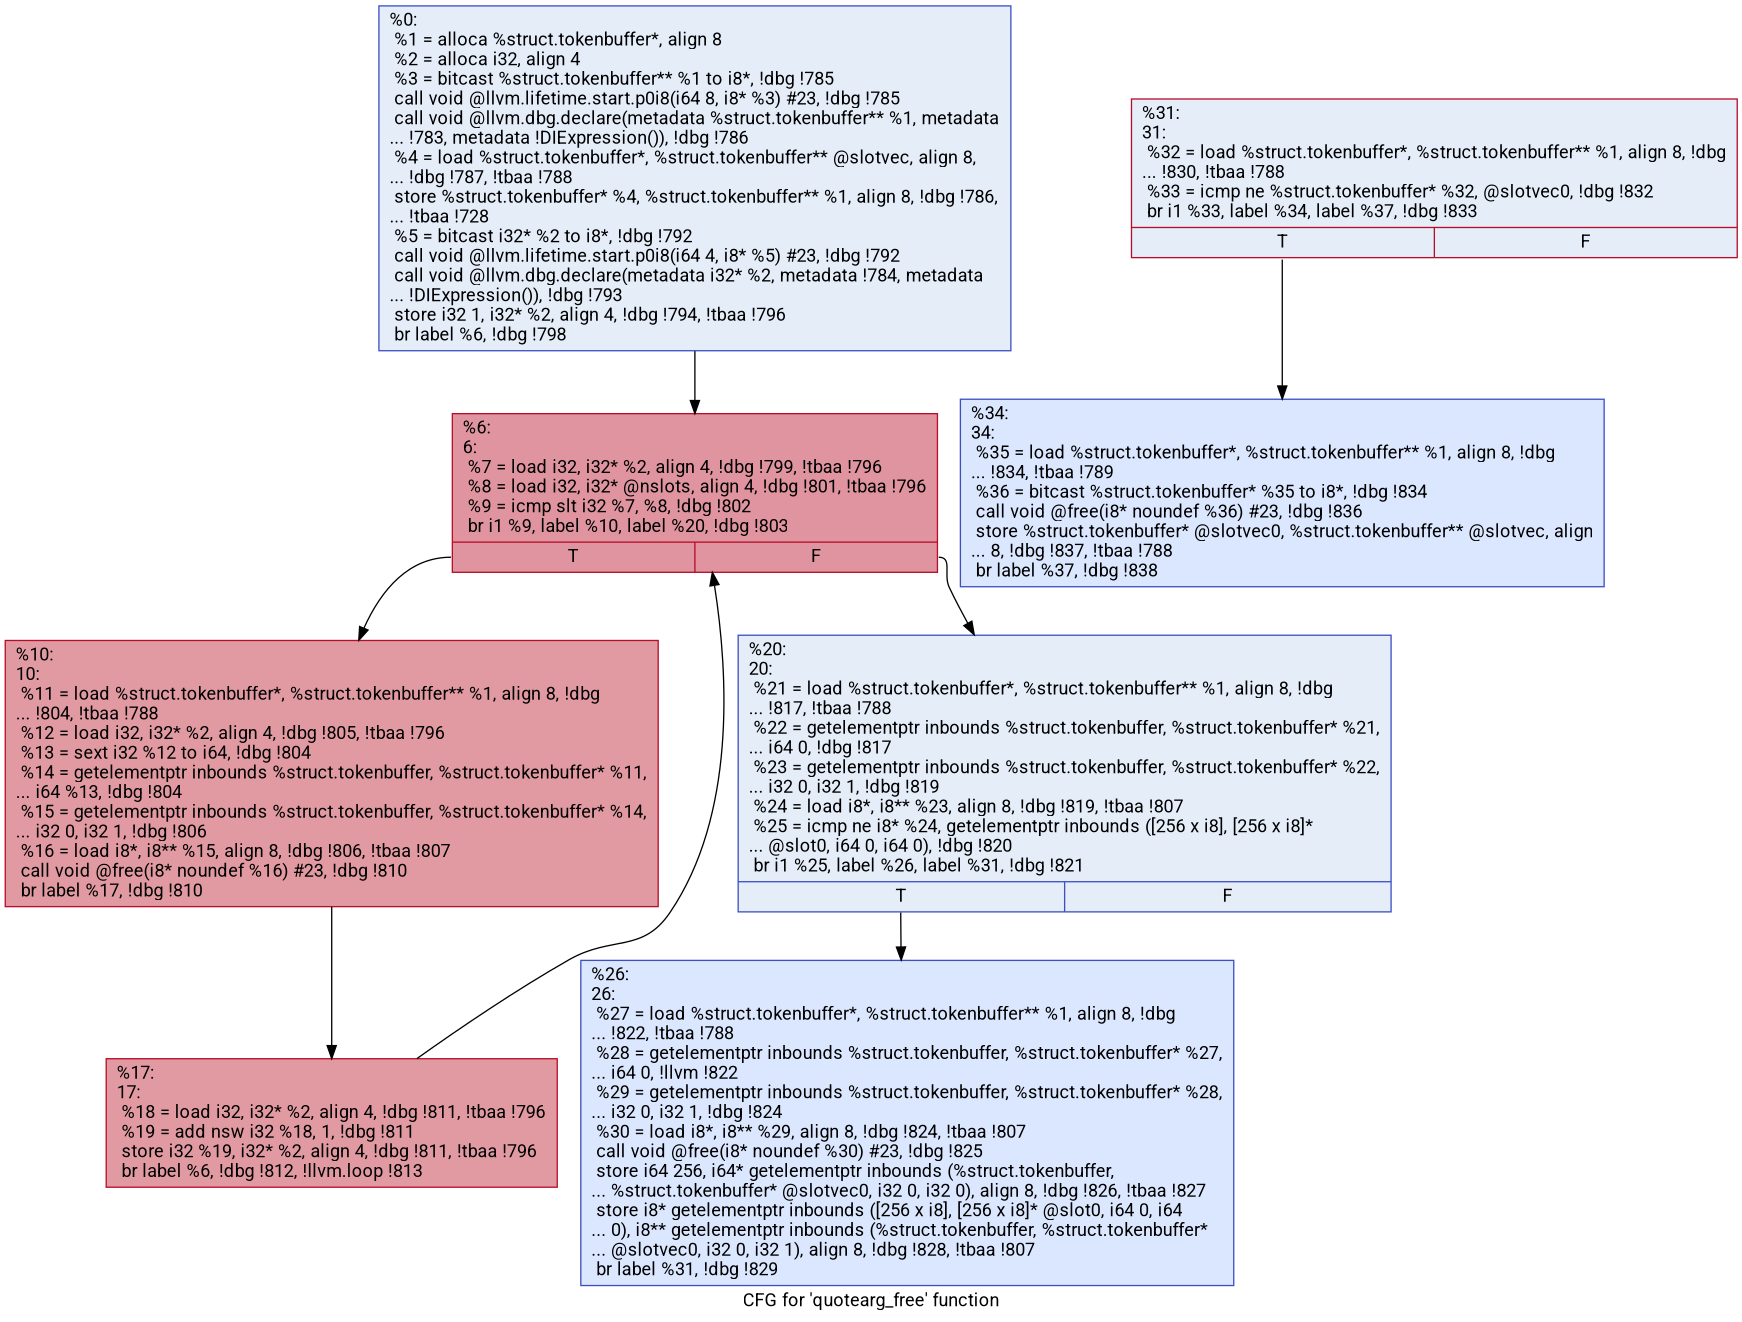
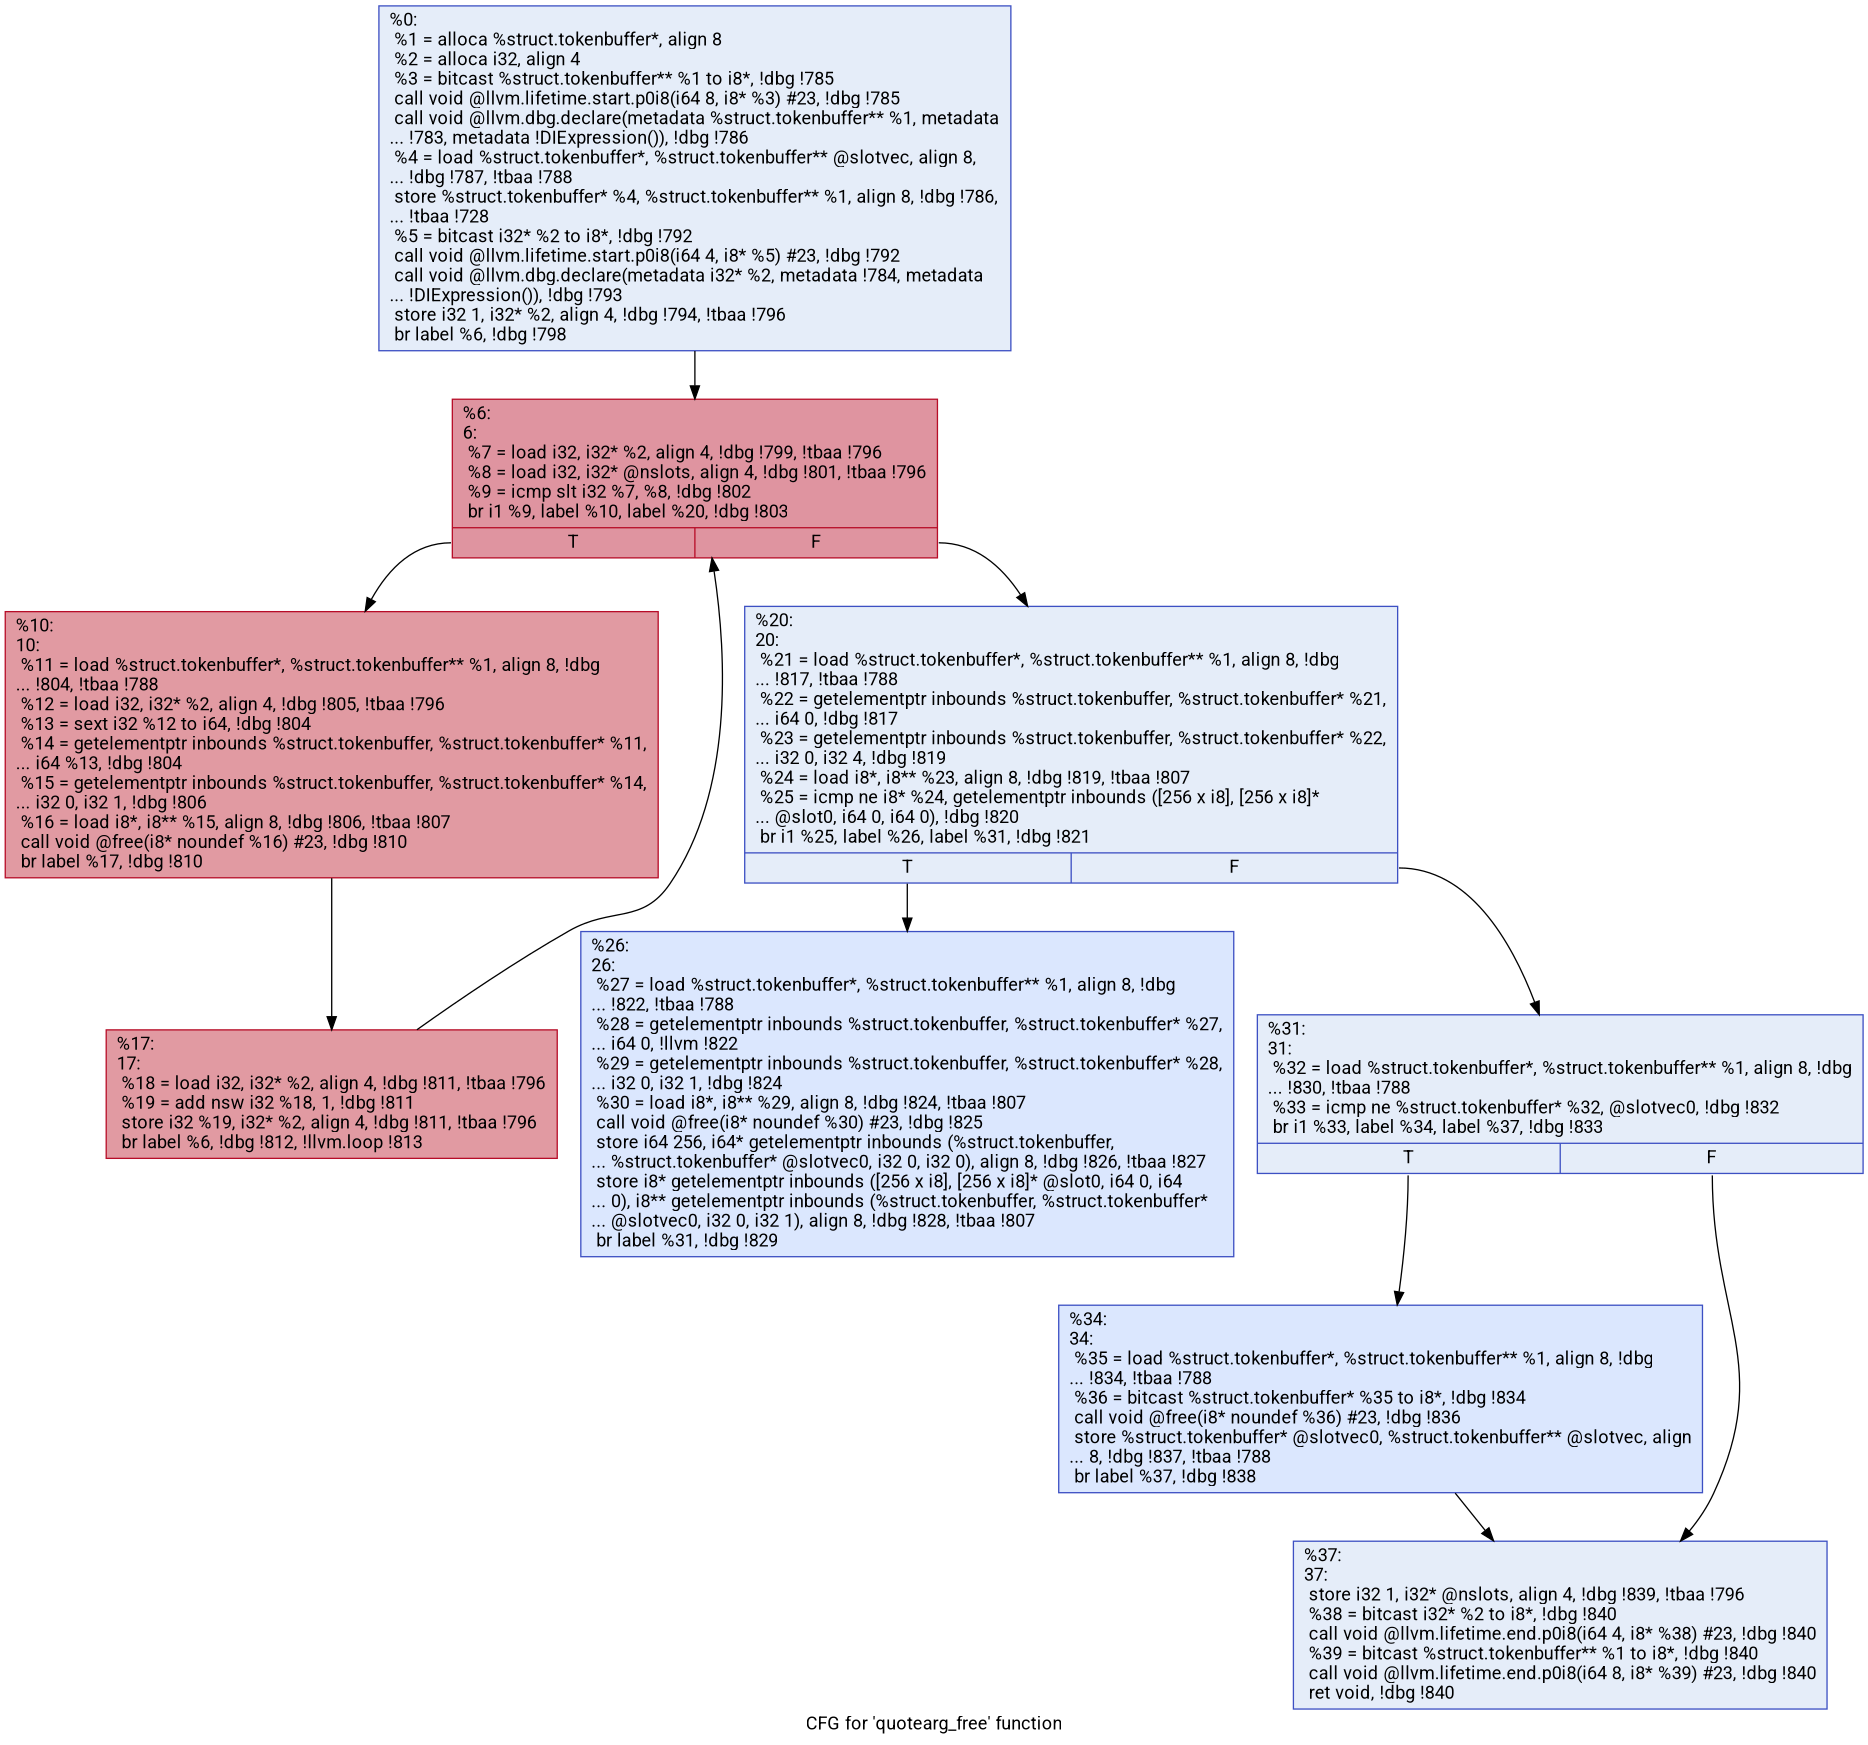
node "%31:": color #b70d28ff -> #3d50c3ff
node "%34:": text "... !834, !tbaa !789" -> "... !834, !tbaa !788"
node "%20:": text "... i32 0, i32 1, !dbg !819" -> "... i32 0, i32 4, !dbg !819"
edge "%20:" -> "%31:": added
node "%37:": added
